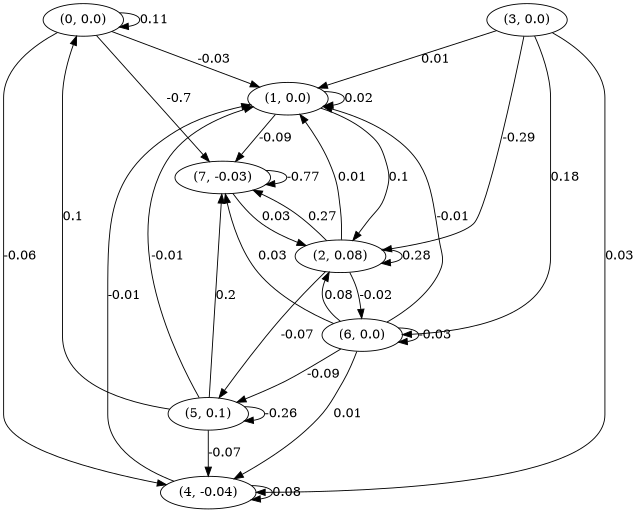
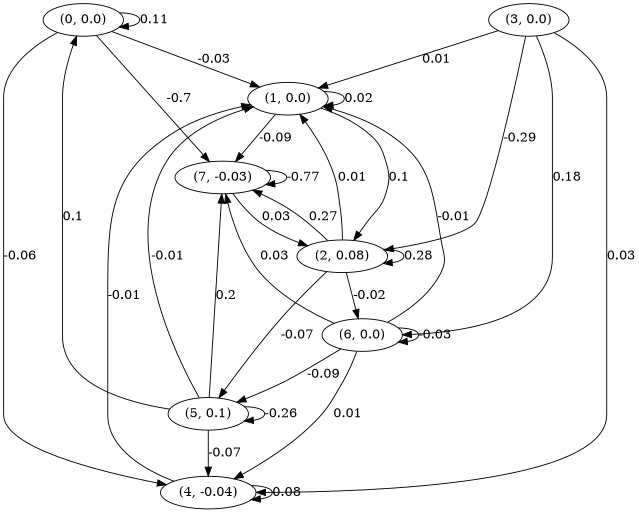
edge "(6, 0.0)" -> "(2, 0.08)": removed, label "0.08"
